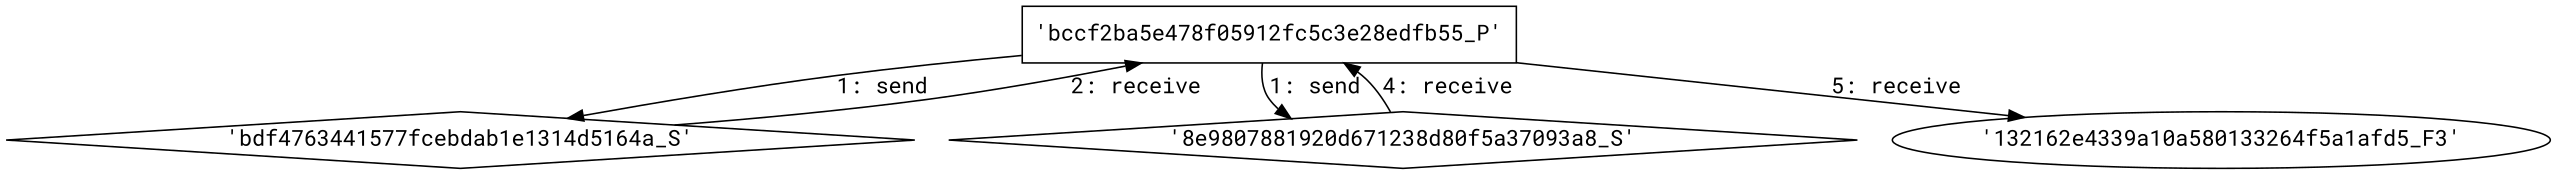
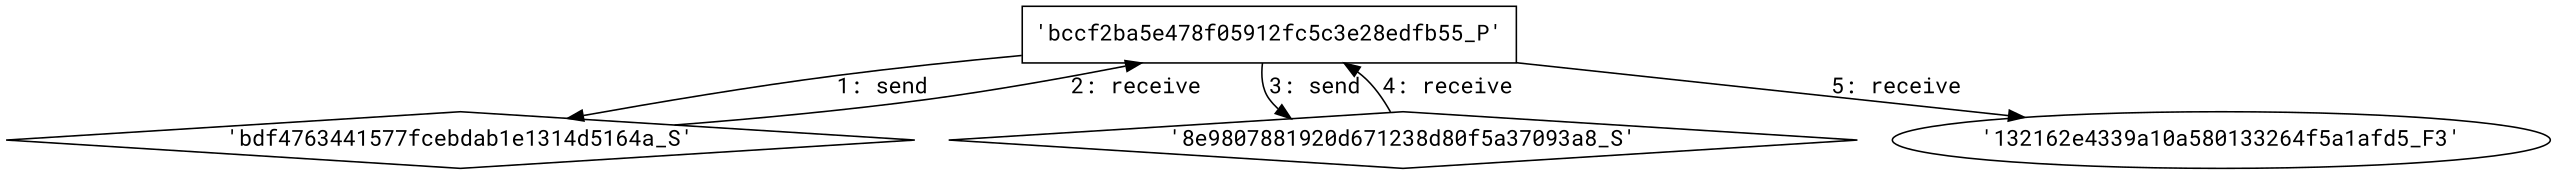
edge "'bccf2ba5e478f05912fc5c3e28edfb55_P'" -> "'8e9807881920d671238d80f5a37093a8_S'": label "1: send" -> "3: send"
